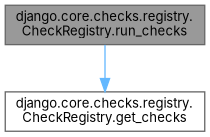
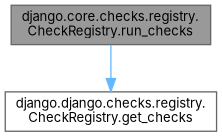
node "django.core.checks.registry. CheckRegistry.get_checks": label "django.core.checks.registry. CheckRegistry.get_checks" -> "django.django.checks.registry. CheckRegistry.get_checks"
